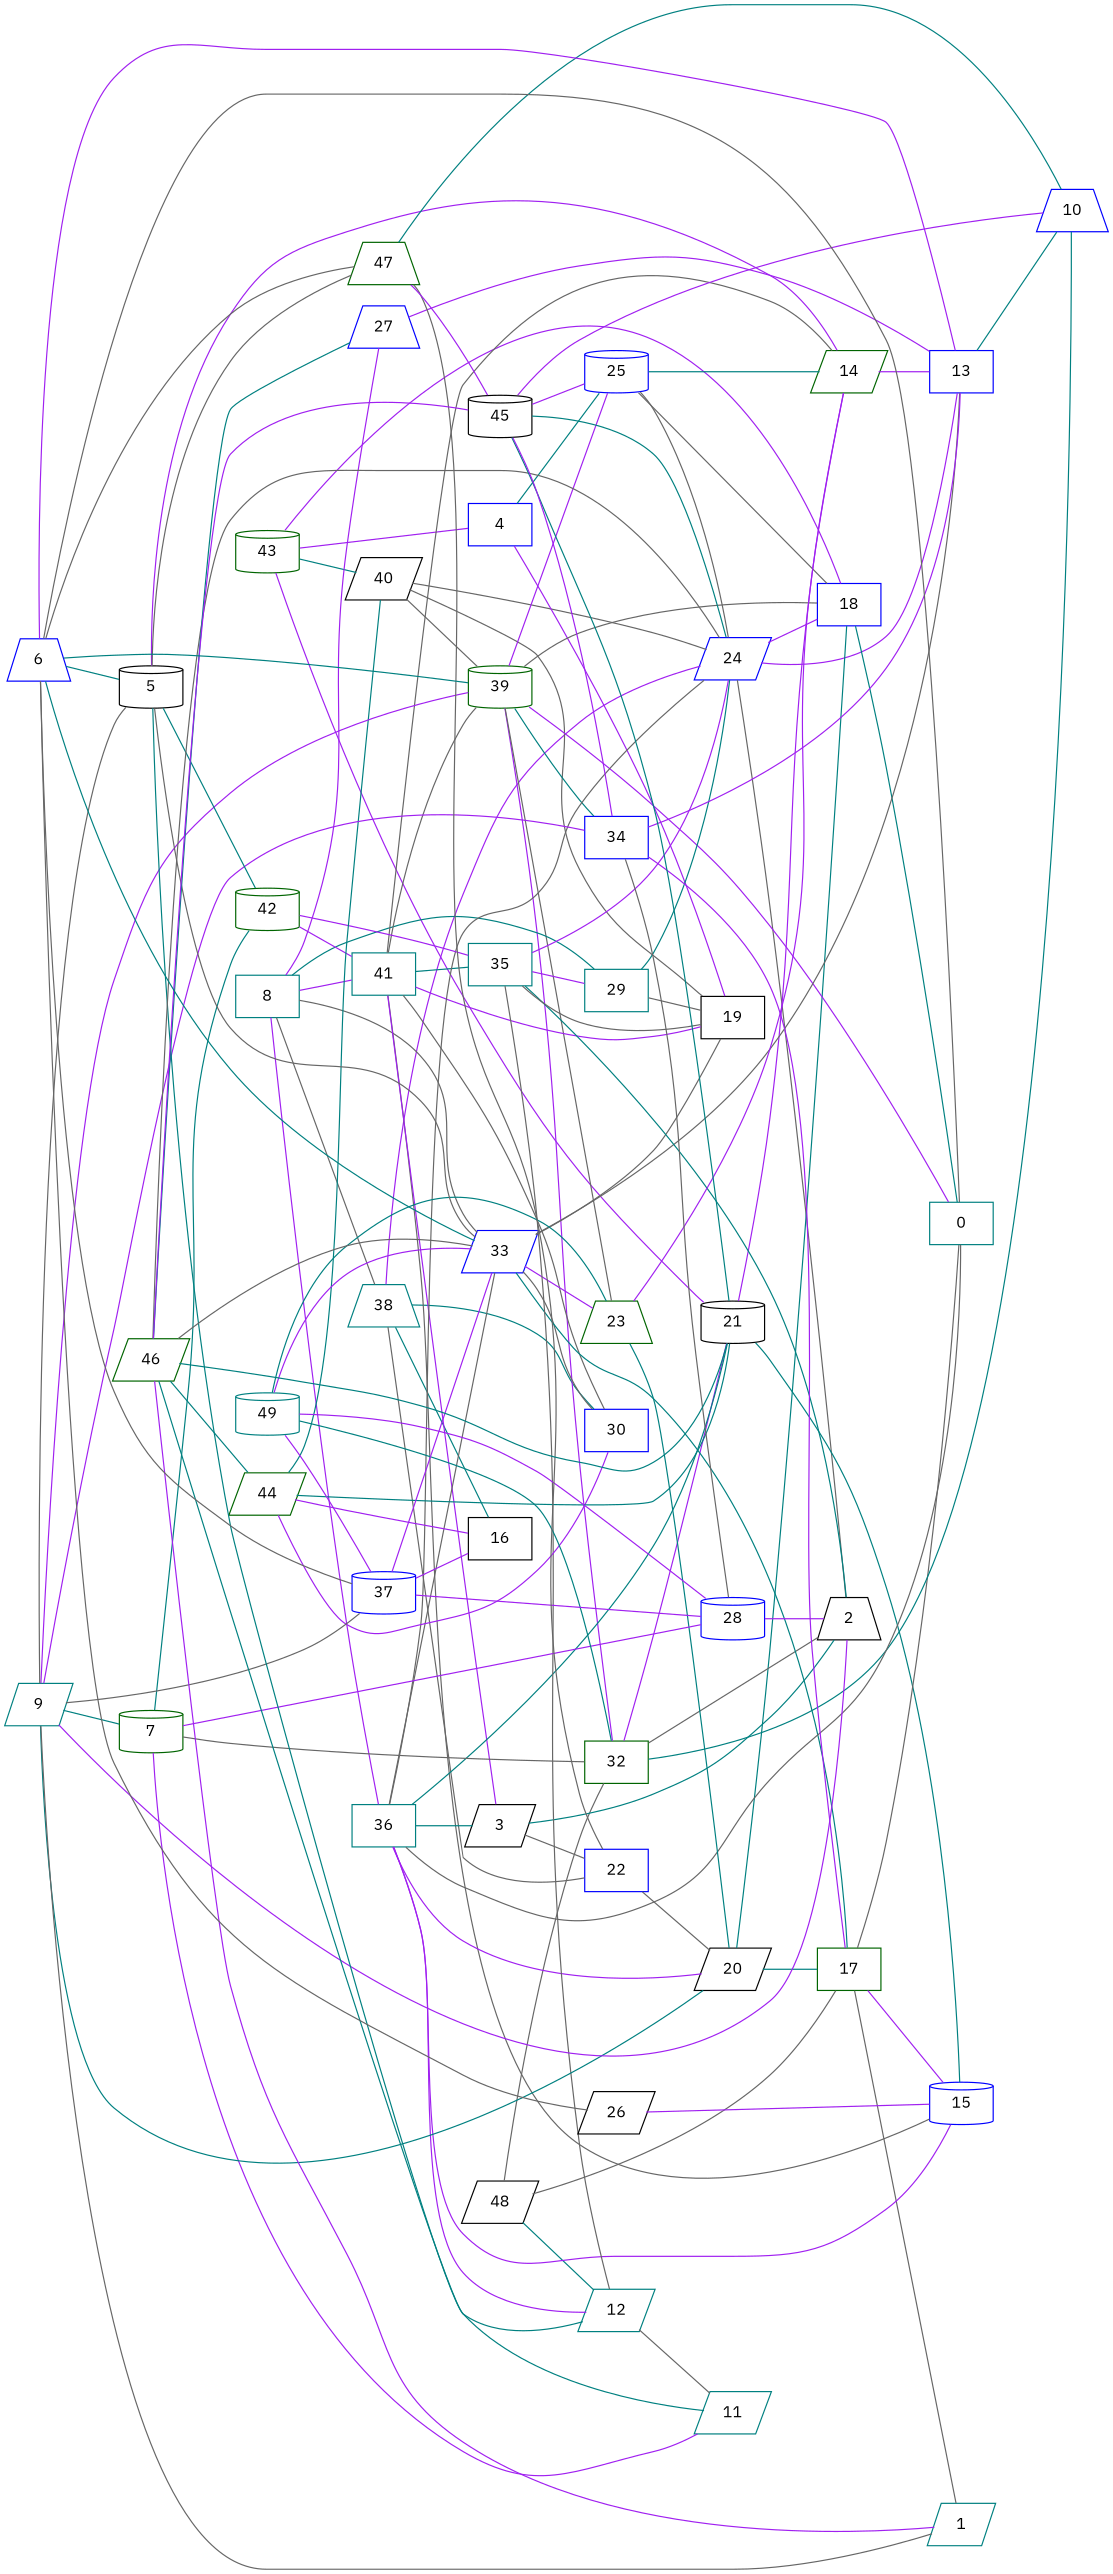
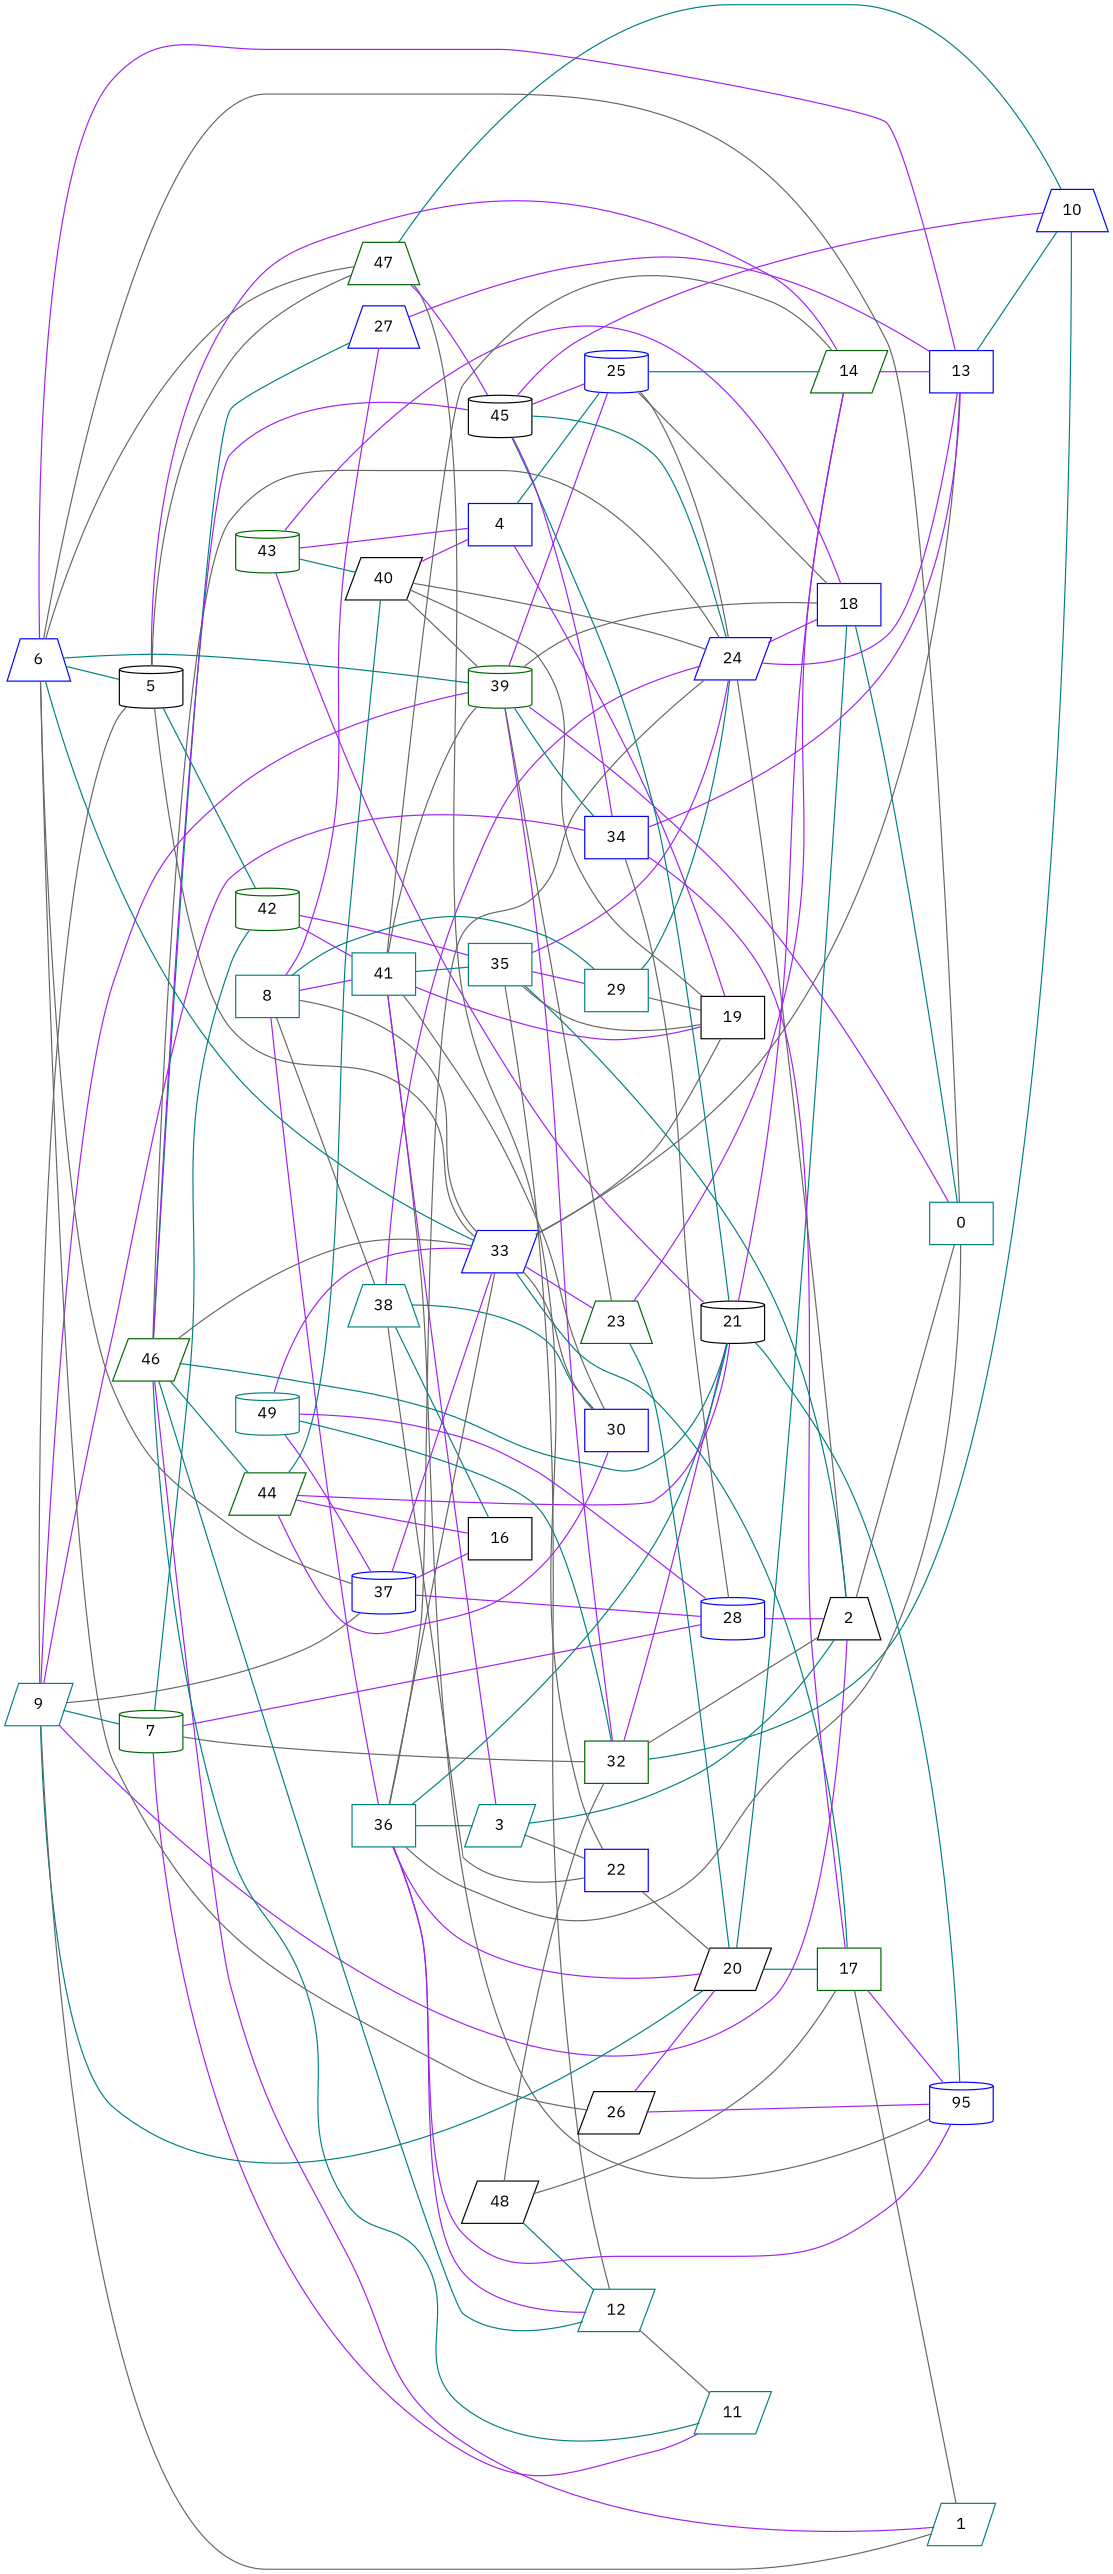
edge "4" -- "40": added
edge "23" -- "49": removed
edge "21" -- "44": color teal -> purple
edge "0" -- "17": now "0" -- "2"
edge "5" -- "11": now "46" -- "11"
node "3": color black -> teal
edge "20" -- "26": added
node "15": label "15" -> "95"
